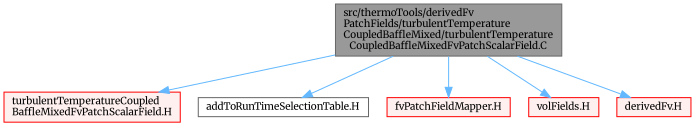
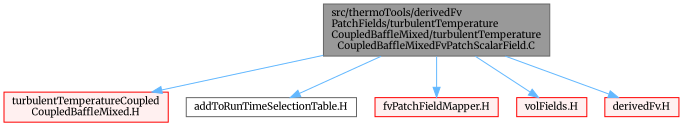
node "turbulentTemperatureCoupled BaffleMixedFvPatchScalarField.H": label "turbulentTemperatureCoupled BaffleMixedFvPatchScalarField.H" -> "turbulentTemperatureCoupled CoupledBaffleMixed.H"
